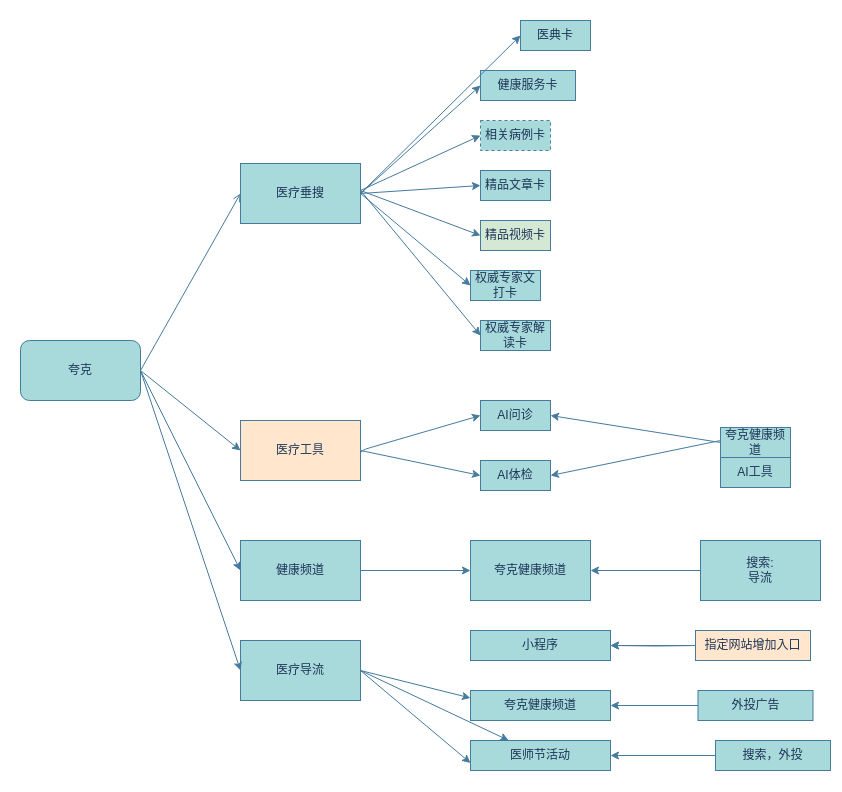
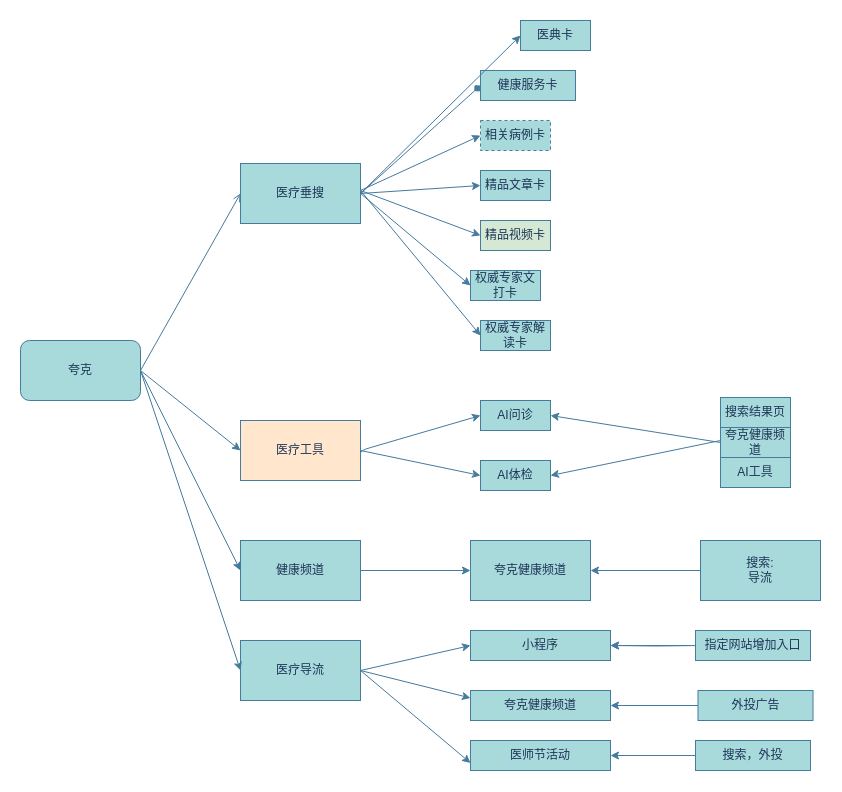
edge "医疗垂搜" -> "健康服务卡": arrowhead classic -> diamond
node "搜索结果页": added
node "指定网站增加入口": fillcolor #ffe6cc -> #a8dadc
edge "医疗导流" -> "医师节活动": now "医疗导流" -> "小程序"
node "搜索，外投": moved (773, 756) -> (753, 756)
